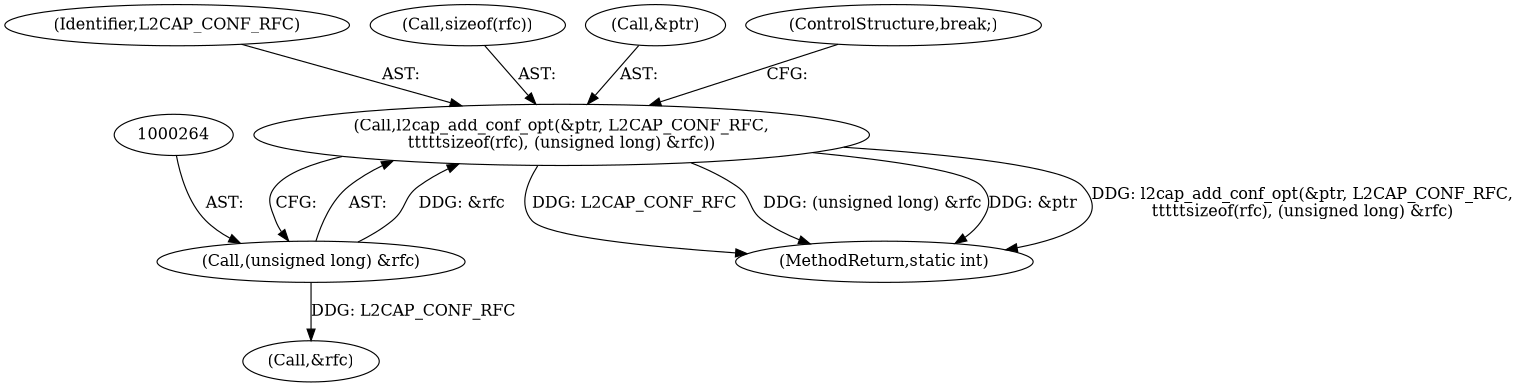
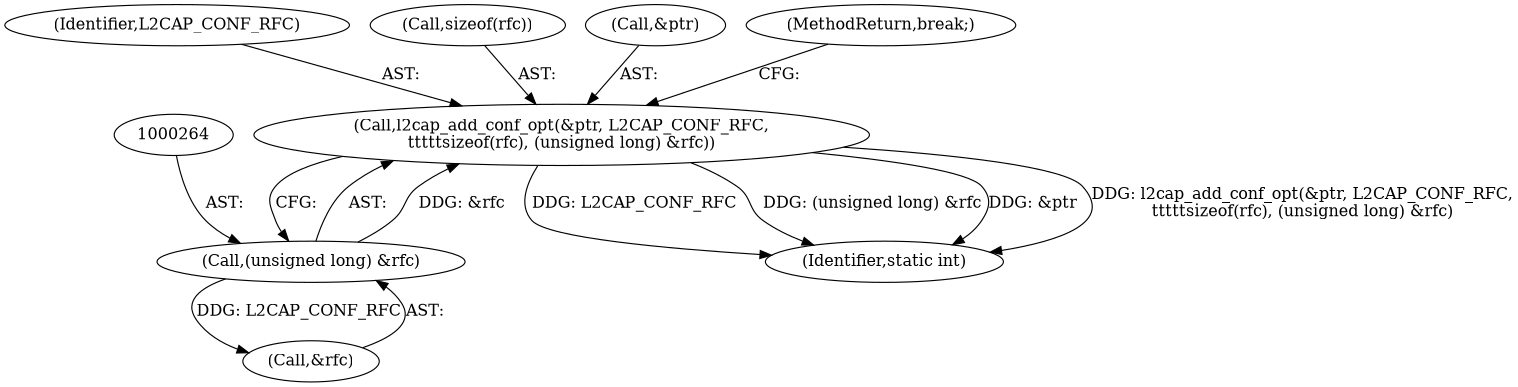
node "(ControlStructure,break;)": label "(ControlStructure,break;)" -> "(MethodReturn,break;)"
node "(MethodReturn,static int)": label "(MethodReturn,static int)" -> "(Identifier,static int)"
edge "(Call,&rfc)" -> "(Call,(unsigned long) &rfc)": added, label "AST:"
